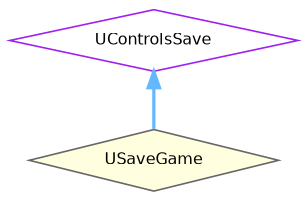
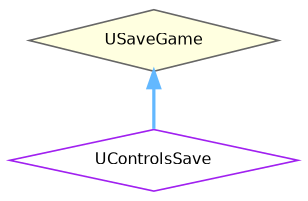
edge "USaveGame" -> "UControlsSave": reversed
